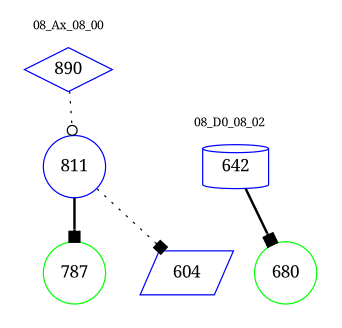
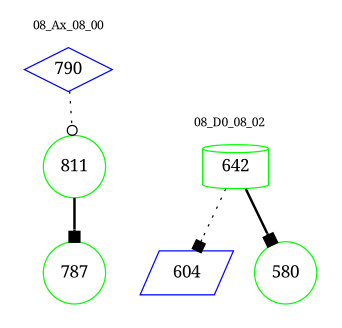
node "890": label "890" -> "790"
node "811": color blue -> green
node "642": color blue -> green
edge "811" -> "604": now "642" -> "604"
node "680": label "680" -> "580"
